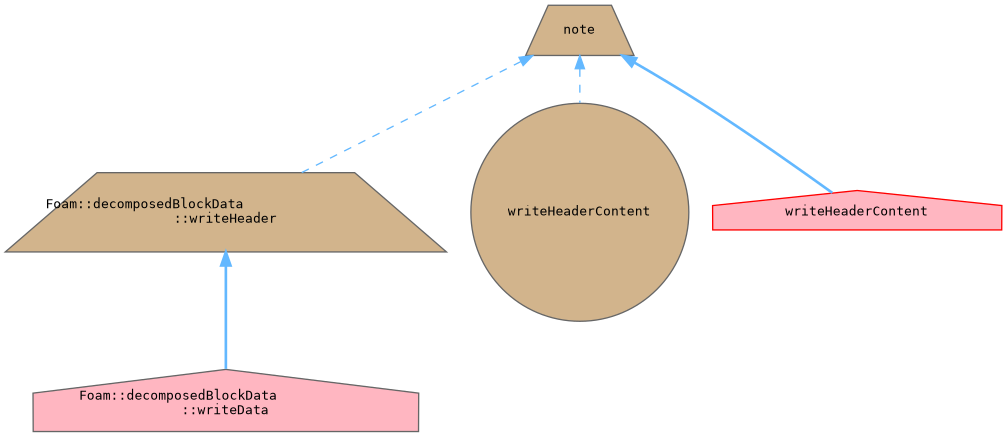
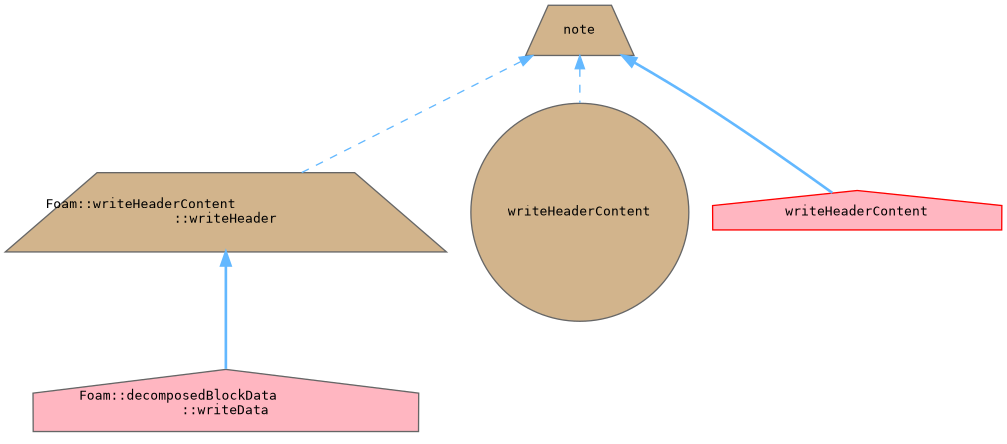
node "Foam::decomposedBlockData ::writeHeader": label "Foam::decomposedBlockData ::writeHeader" -> "Foam::writeHeaderContent ::writeHeader"
